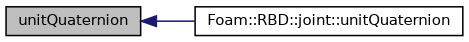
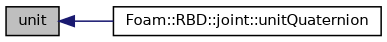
node "unitQuaternion": label "unitQuaternion" -> "unit"
